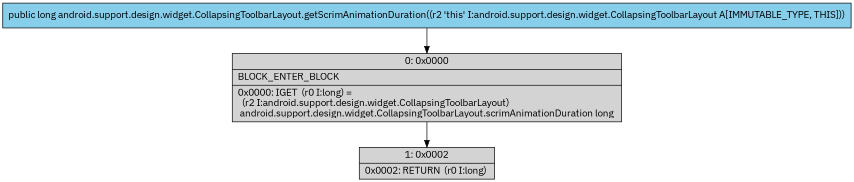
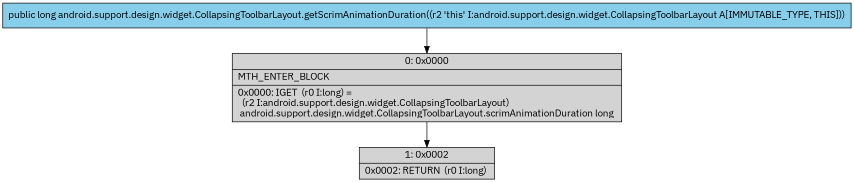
node "0: 0x0000": text "BLOCK_ENTER_BLOCK" -> "MTH_ENTER_BLOCK"
